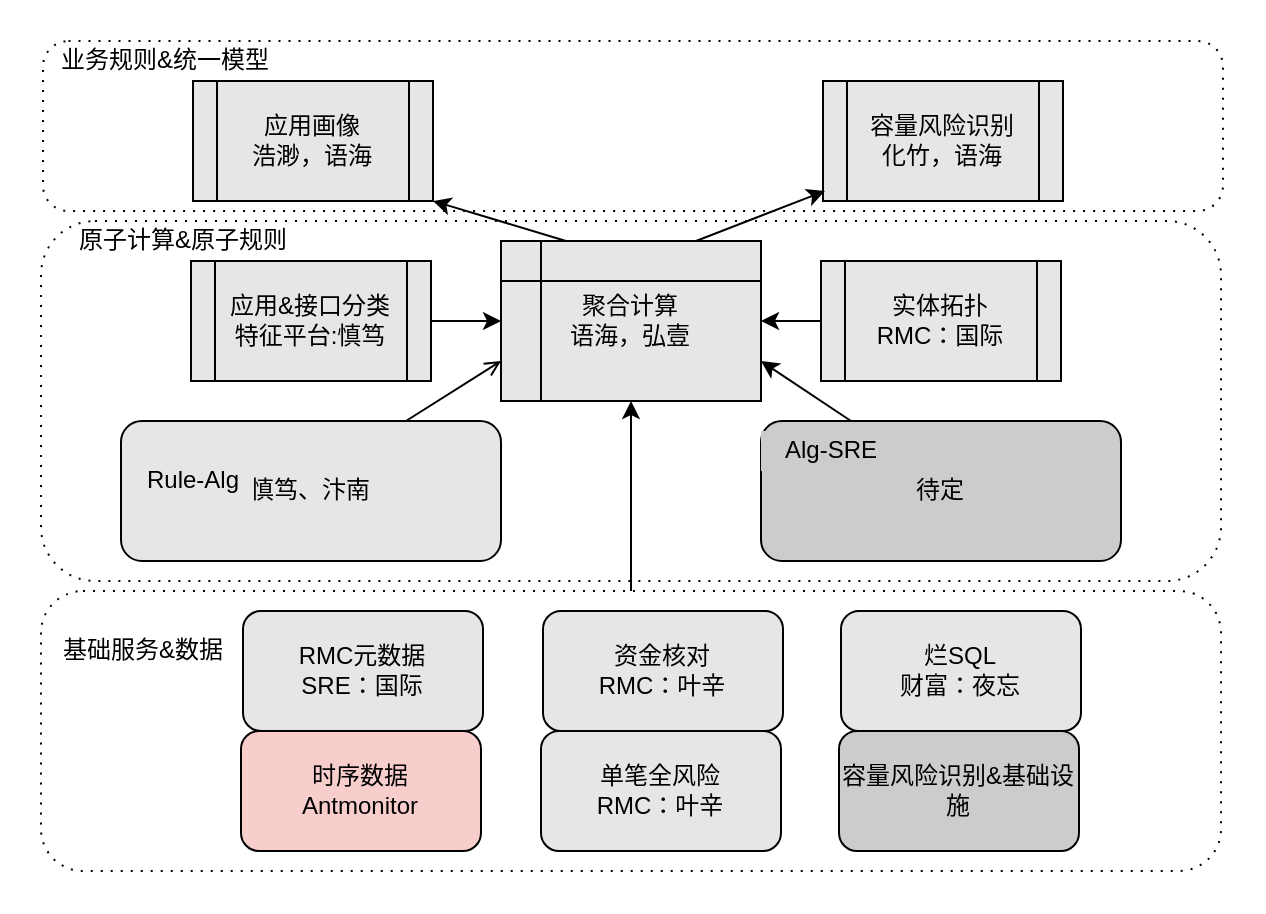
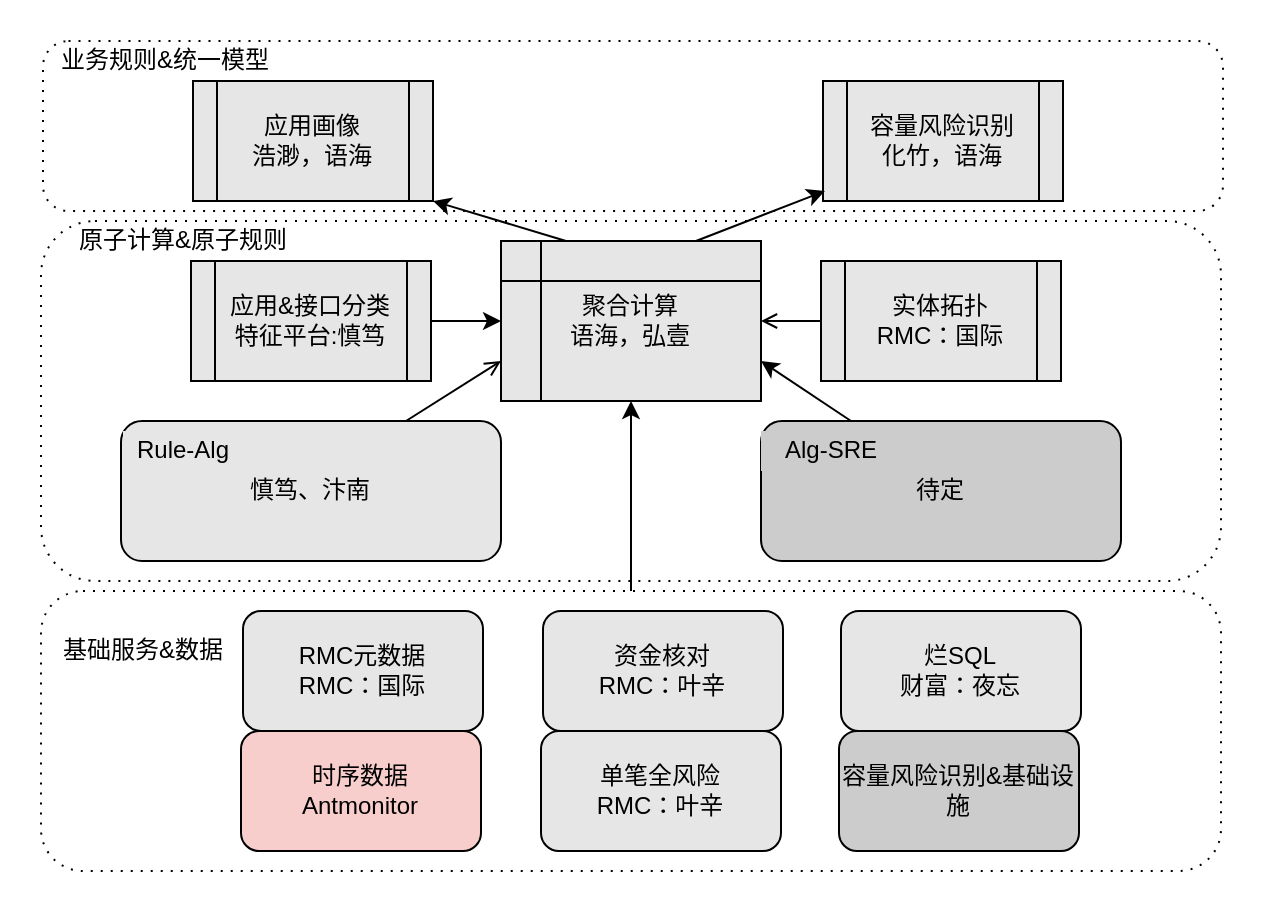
edge "实体拓扑 RMC：国际" -> "聚合计算 语海，弘壹": arrowhead classic -> open
node "Rule-Alg": moved (193, 481) -> (183, 451)
node "RMC元数据 SRE：国际": label "RMC元数据 SRE：国际" -> "RMC元数据 RMC：国际"
